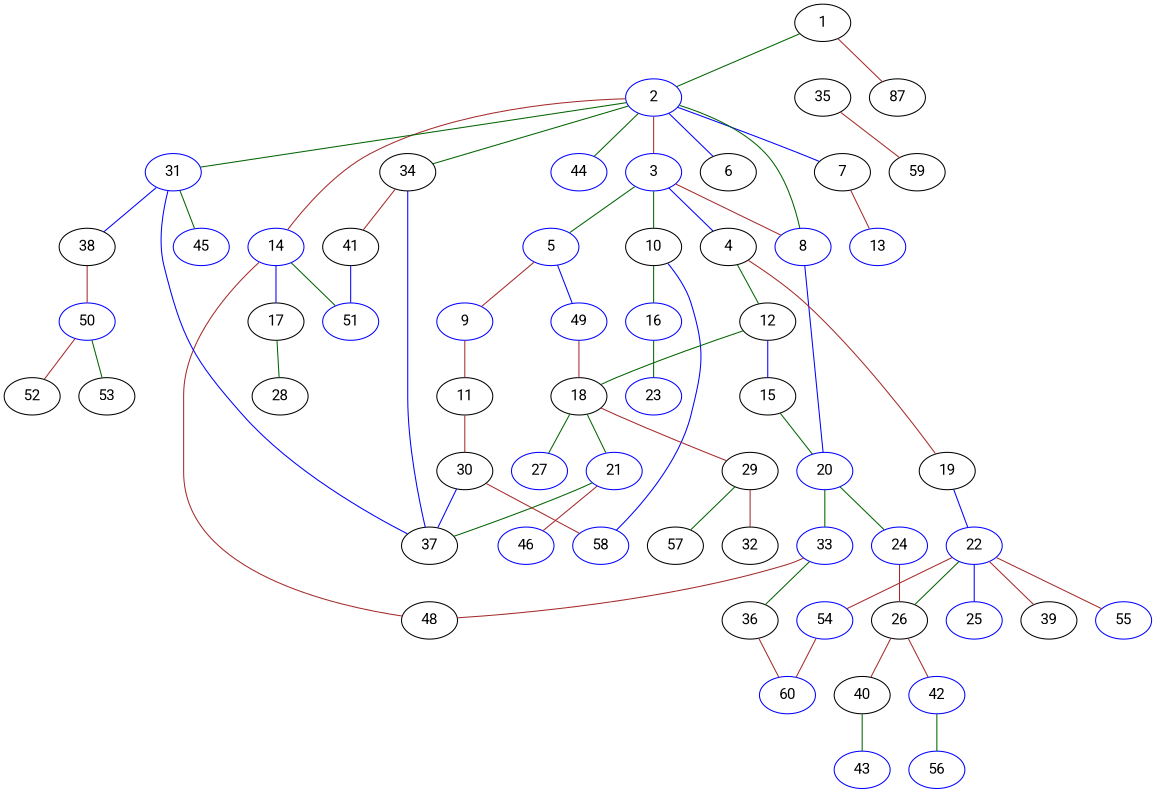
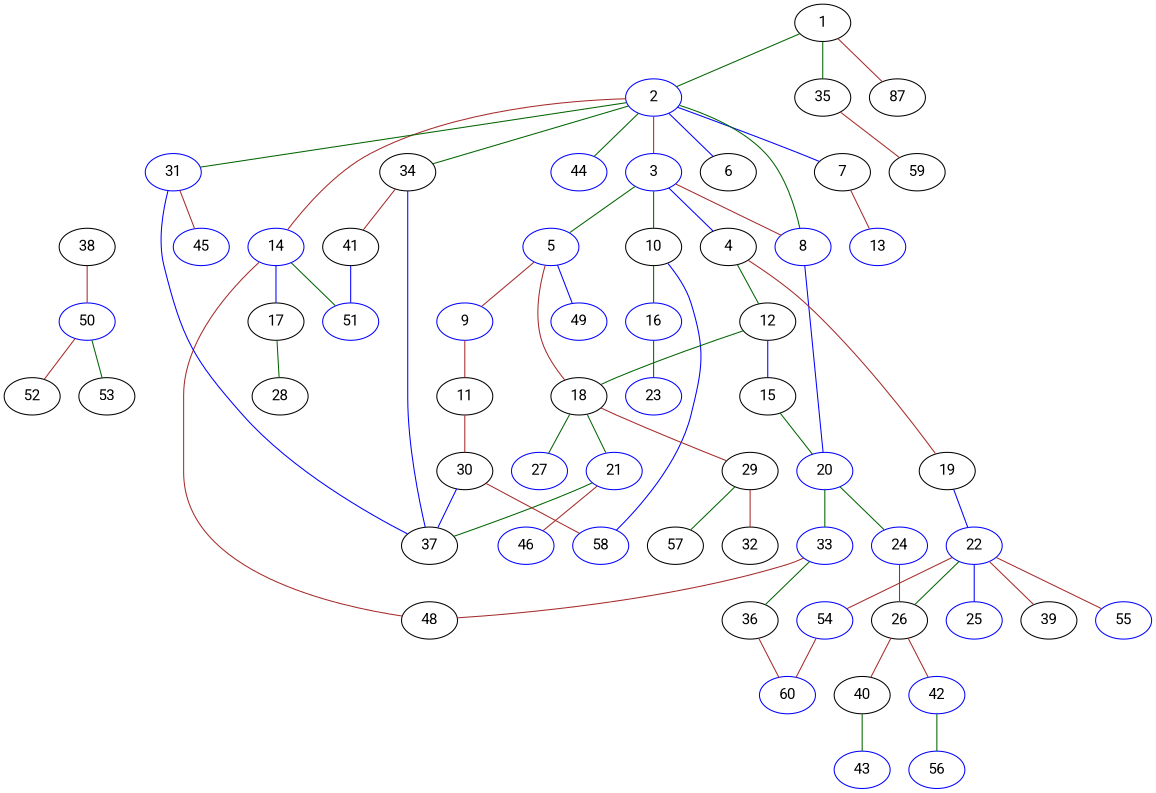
edge "1" -- "35": added
edge "31" -- "45": color darkgreen -> brown
edge "31" -- "38": removed
edge "49" -- "18": now "5" -- "18"
